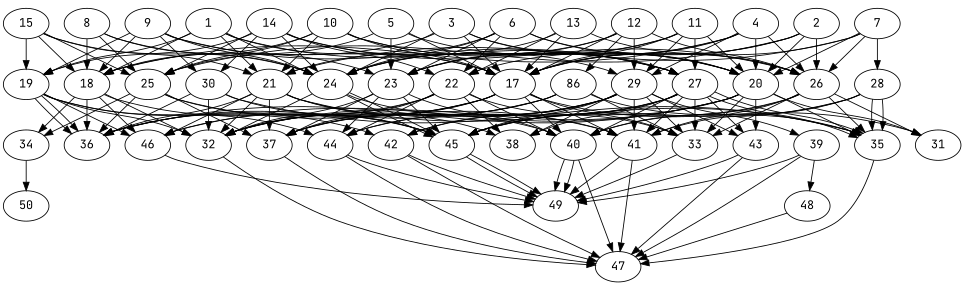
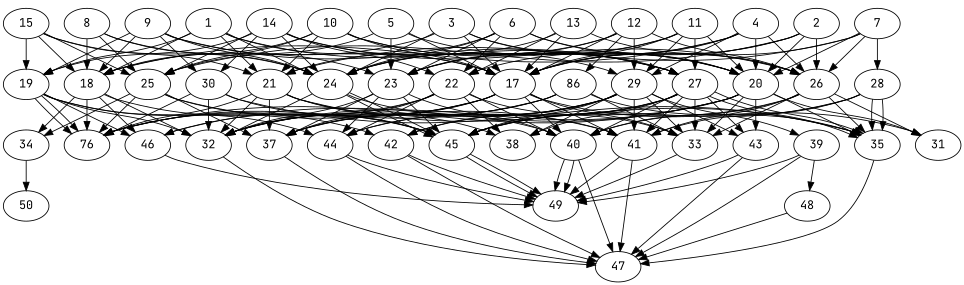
edge "21" -> "46": removed
node "36": label "36" -> "76"
